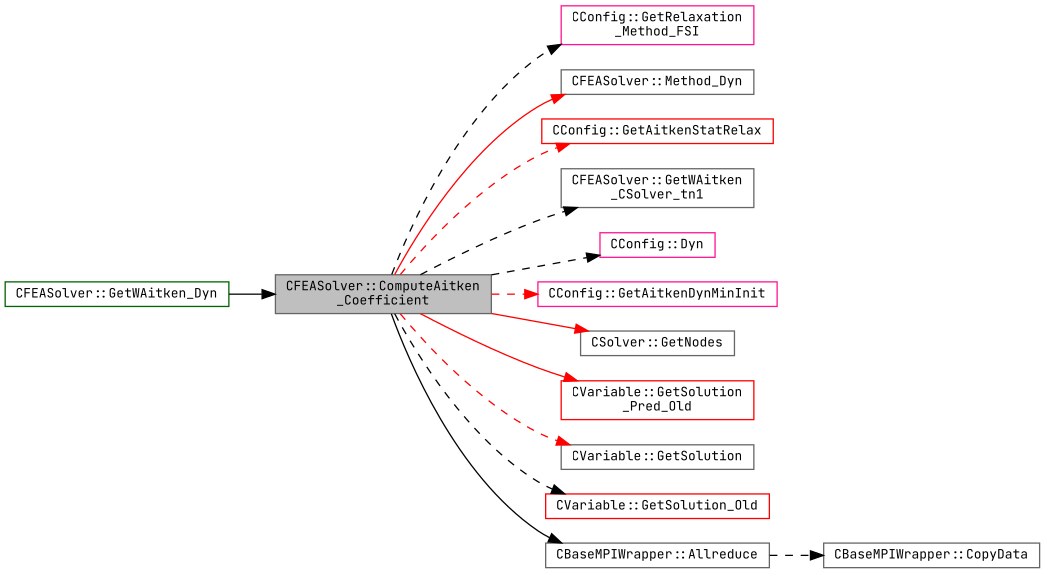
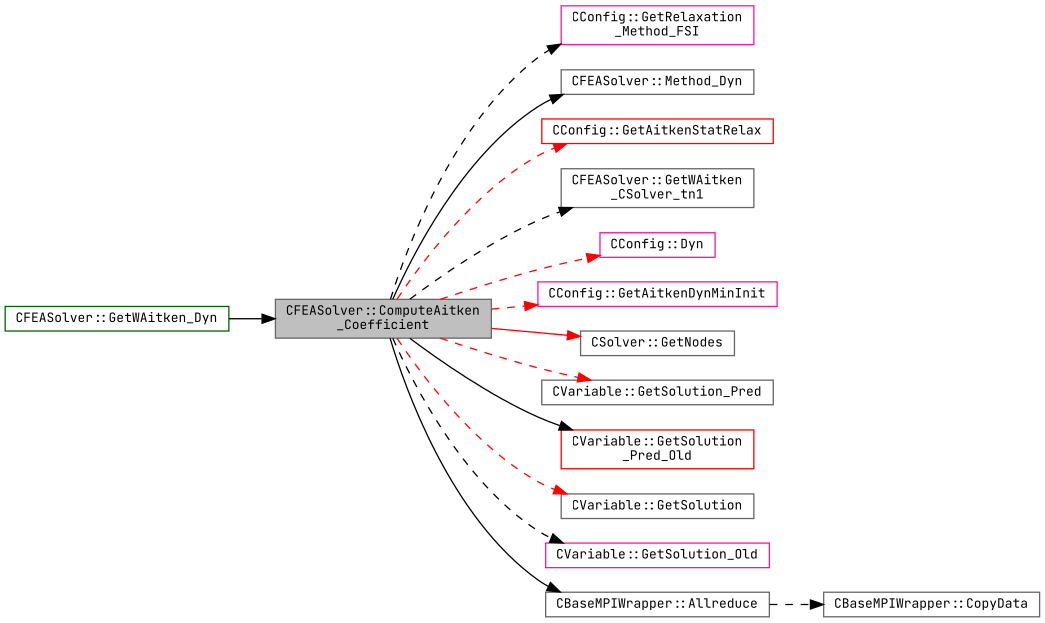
edge "CFEASolver::ComputeAitken _Coefficient" -> "CFEASolver::Method_Dyn": color red -> black
edge "CFEASolver::ComputeAitken _Coefficient" -> "CConfig::Dyn": color black -> red
edge "CFEASolver::ComputeAitken _Coefficient" -> "CVariable::GetSolution _Pred_Old": color red -> black
node "CVariable::GetSolution_Pred": added
node "CVariable::GetSolution_Old": color red -> deeppink
